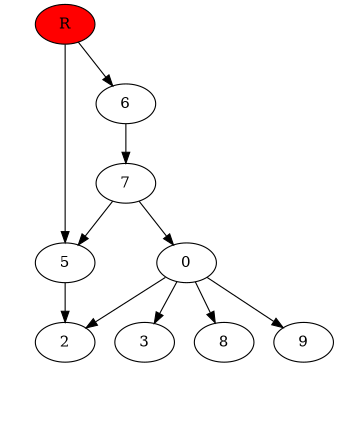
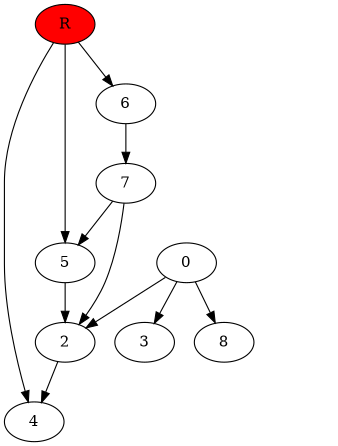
edge "7" -> "0": now "7" -> "2"
node "9": removed
node "4": added
